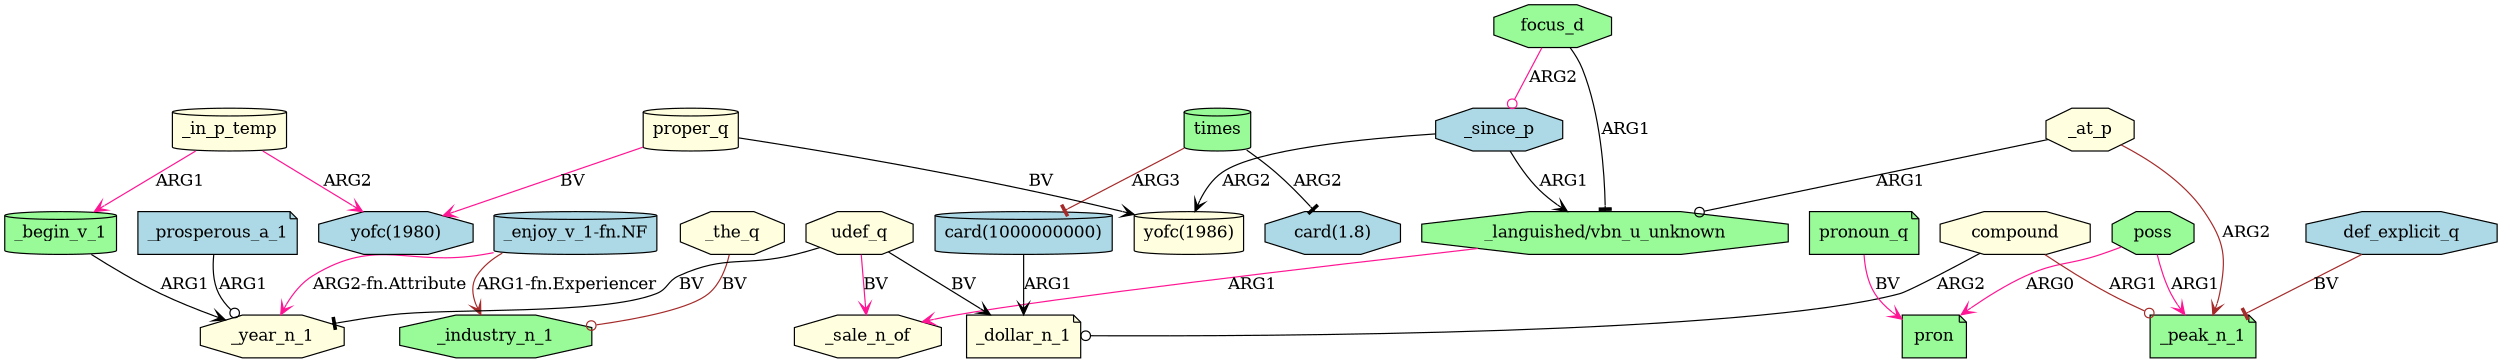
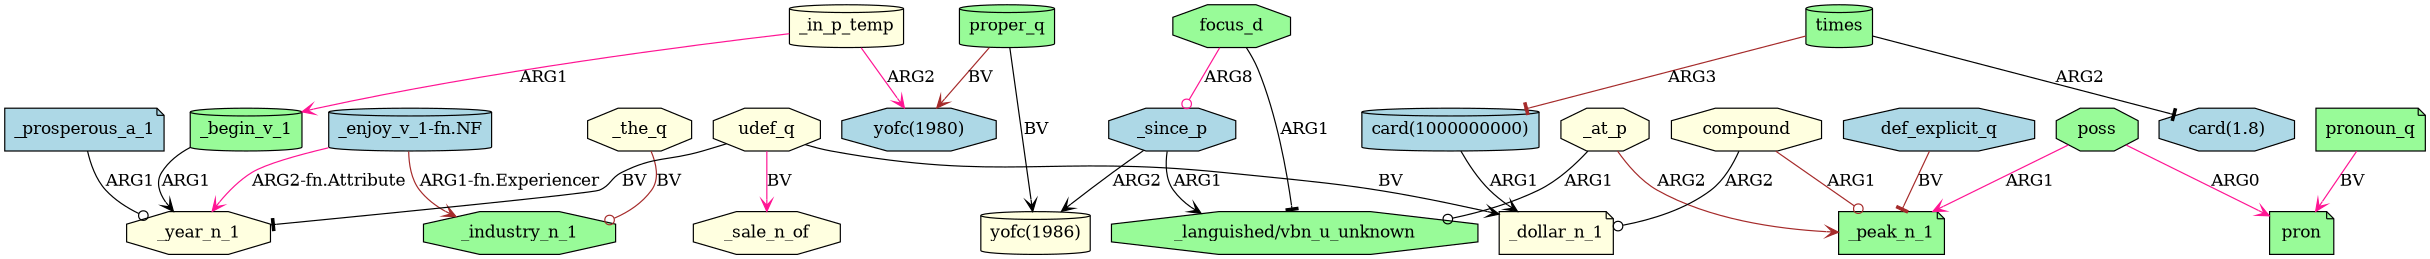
edge "focus_d" -> "_since_p": label "ARG2" -> "ARG8"
node "proper_q": fillcolor lightyellow -> palegreen
edge "proper_q" -> "yofc(1980)": color deeppink -> brown
edge "_languished/vbn_u_unknown" -> "_sale_n_of": removed, label "ARG1"
